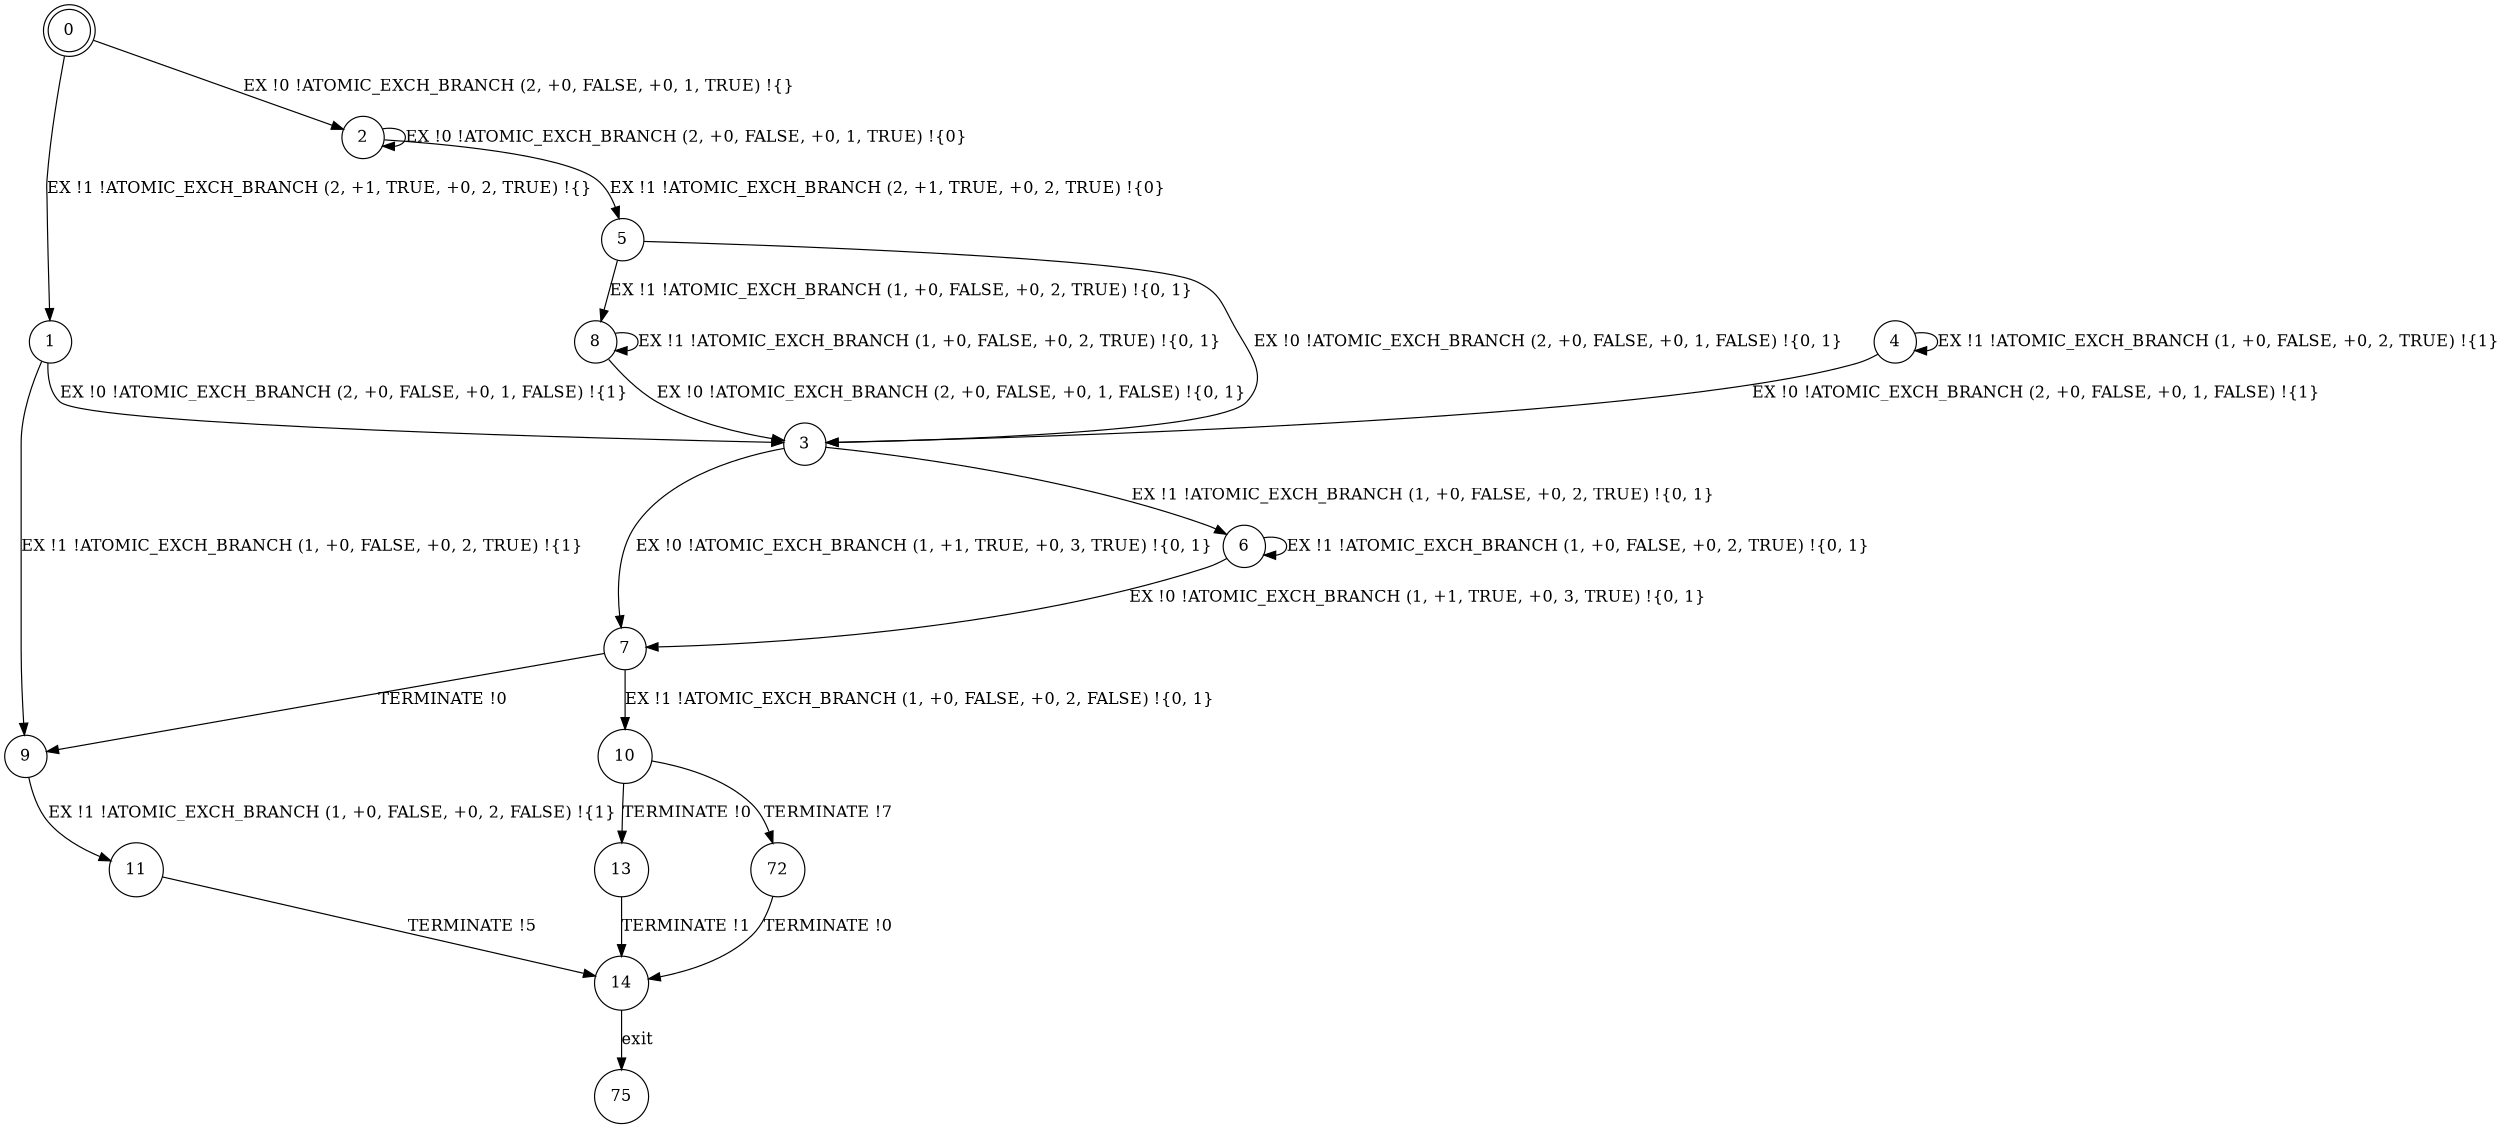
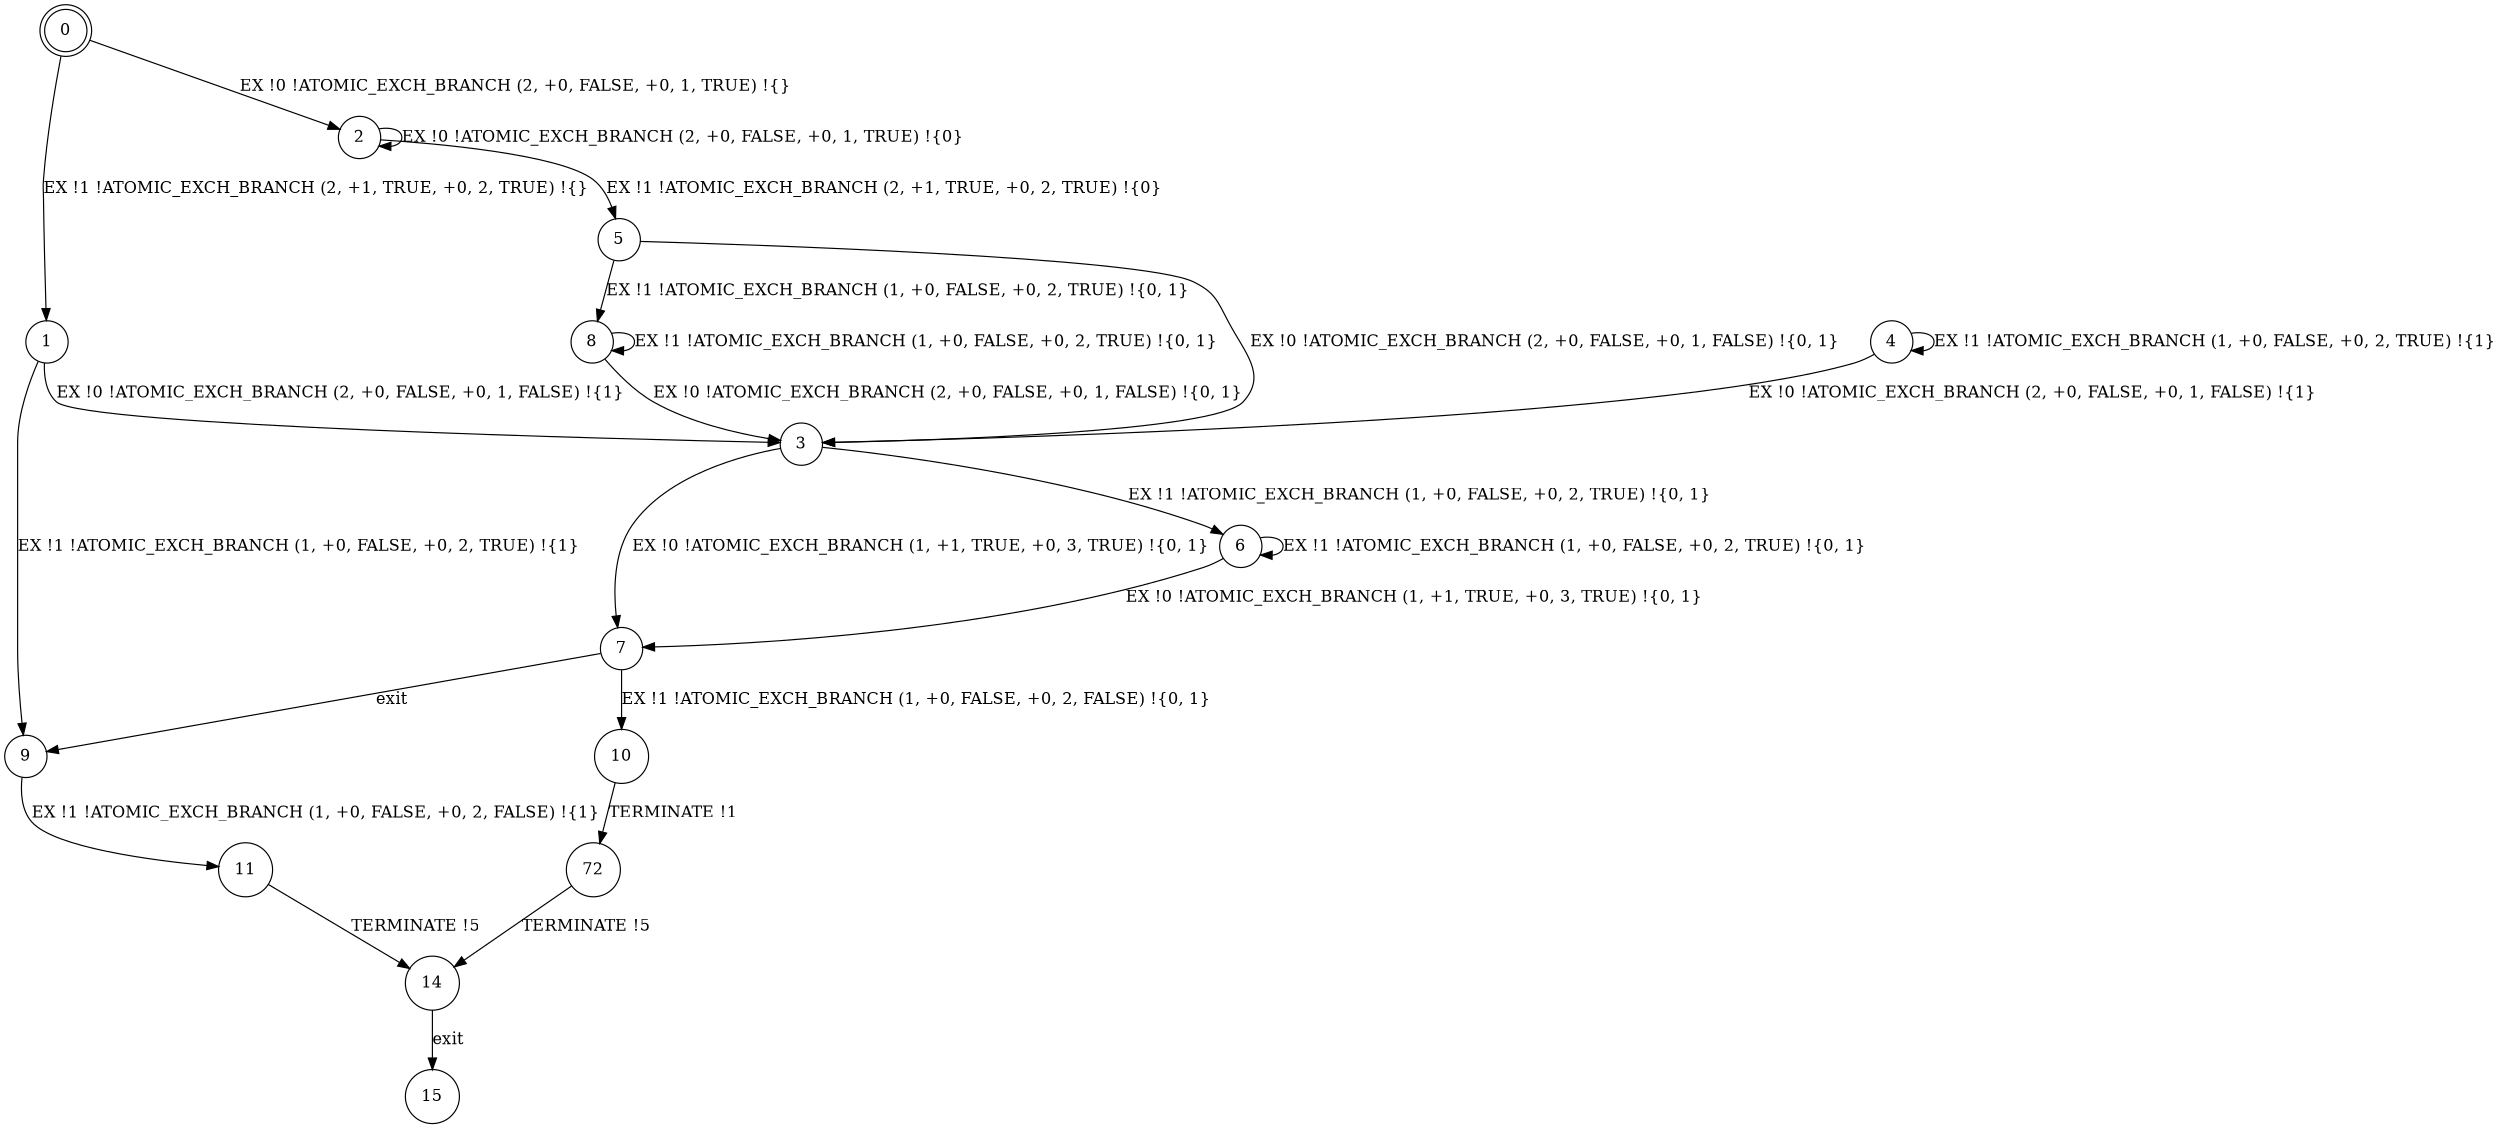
edge "7" -> "9": label "TERMINATE !0" -> "exit"
edge "10" -> "72": label "TERMINATE !7" -> "TERMINATE !1"
node "13": removed
edge "72" -> "14": label "TERMINATE !0" -> "TERMINATE !5"
node "75": label "75" -> "15"
